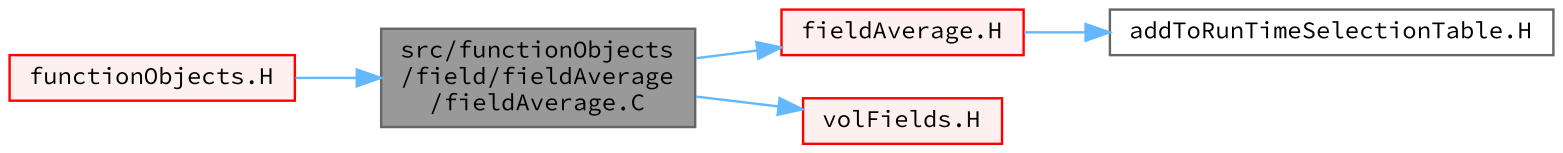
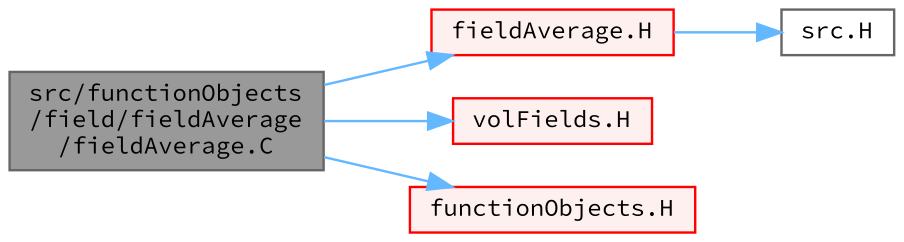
node "addToRunTimeSelectionTable.H": label "addToRunTimeSelectionTable.H" -> "src.H"
edge "functionObjects.H" -> "src/functionObjects /field/fieldAverage /fieldAverage.C": reversed
